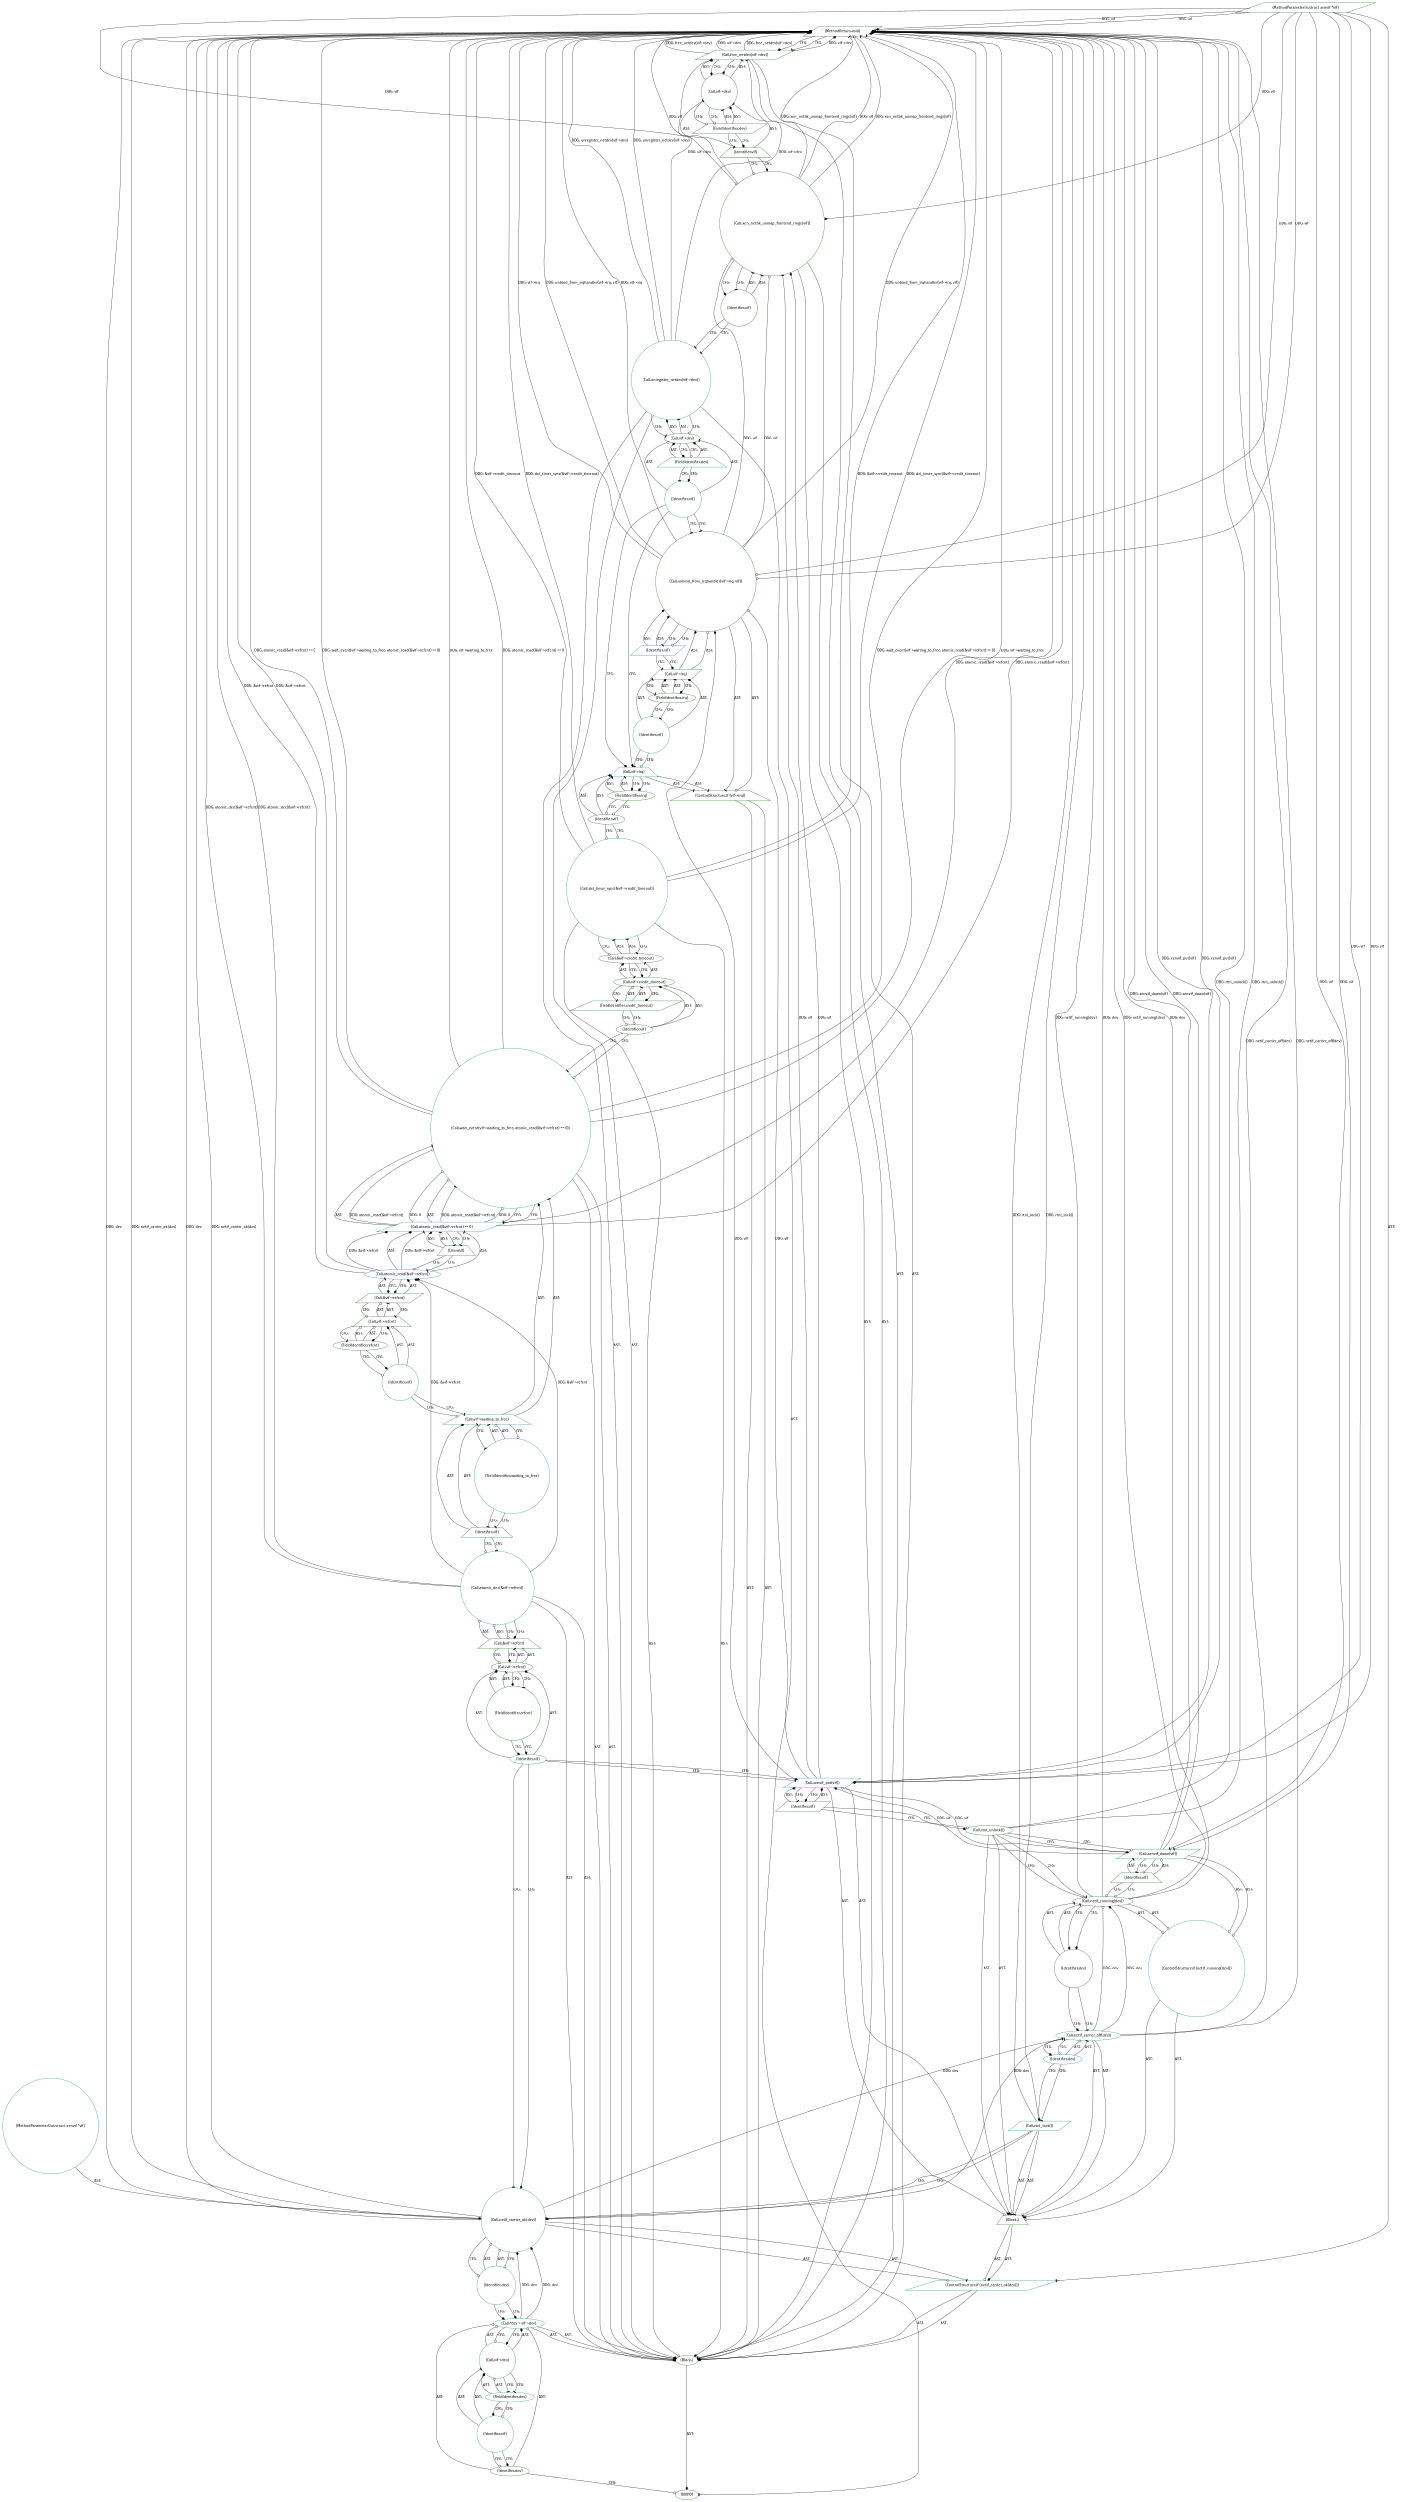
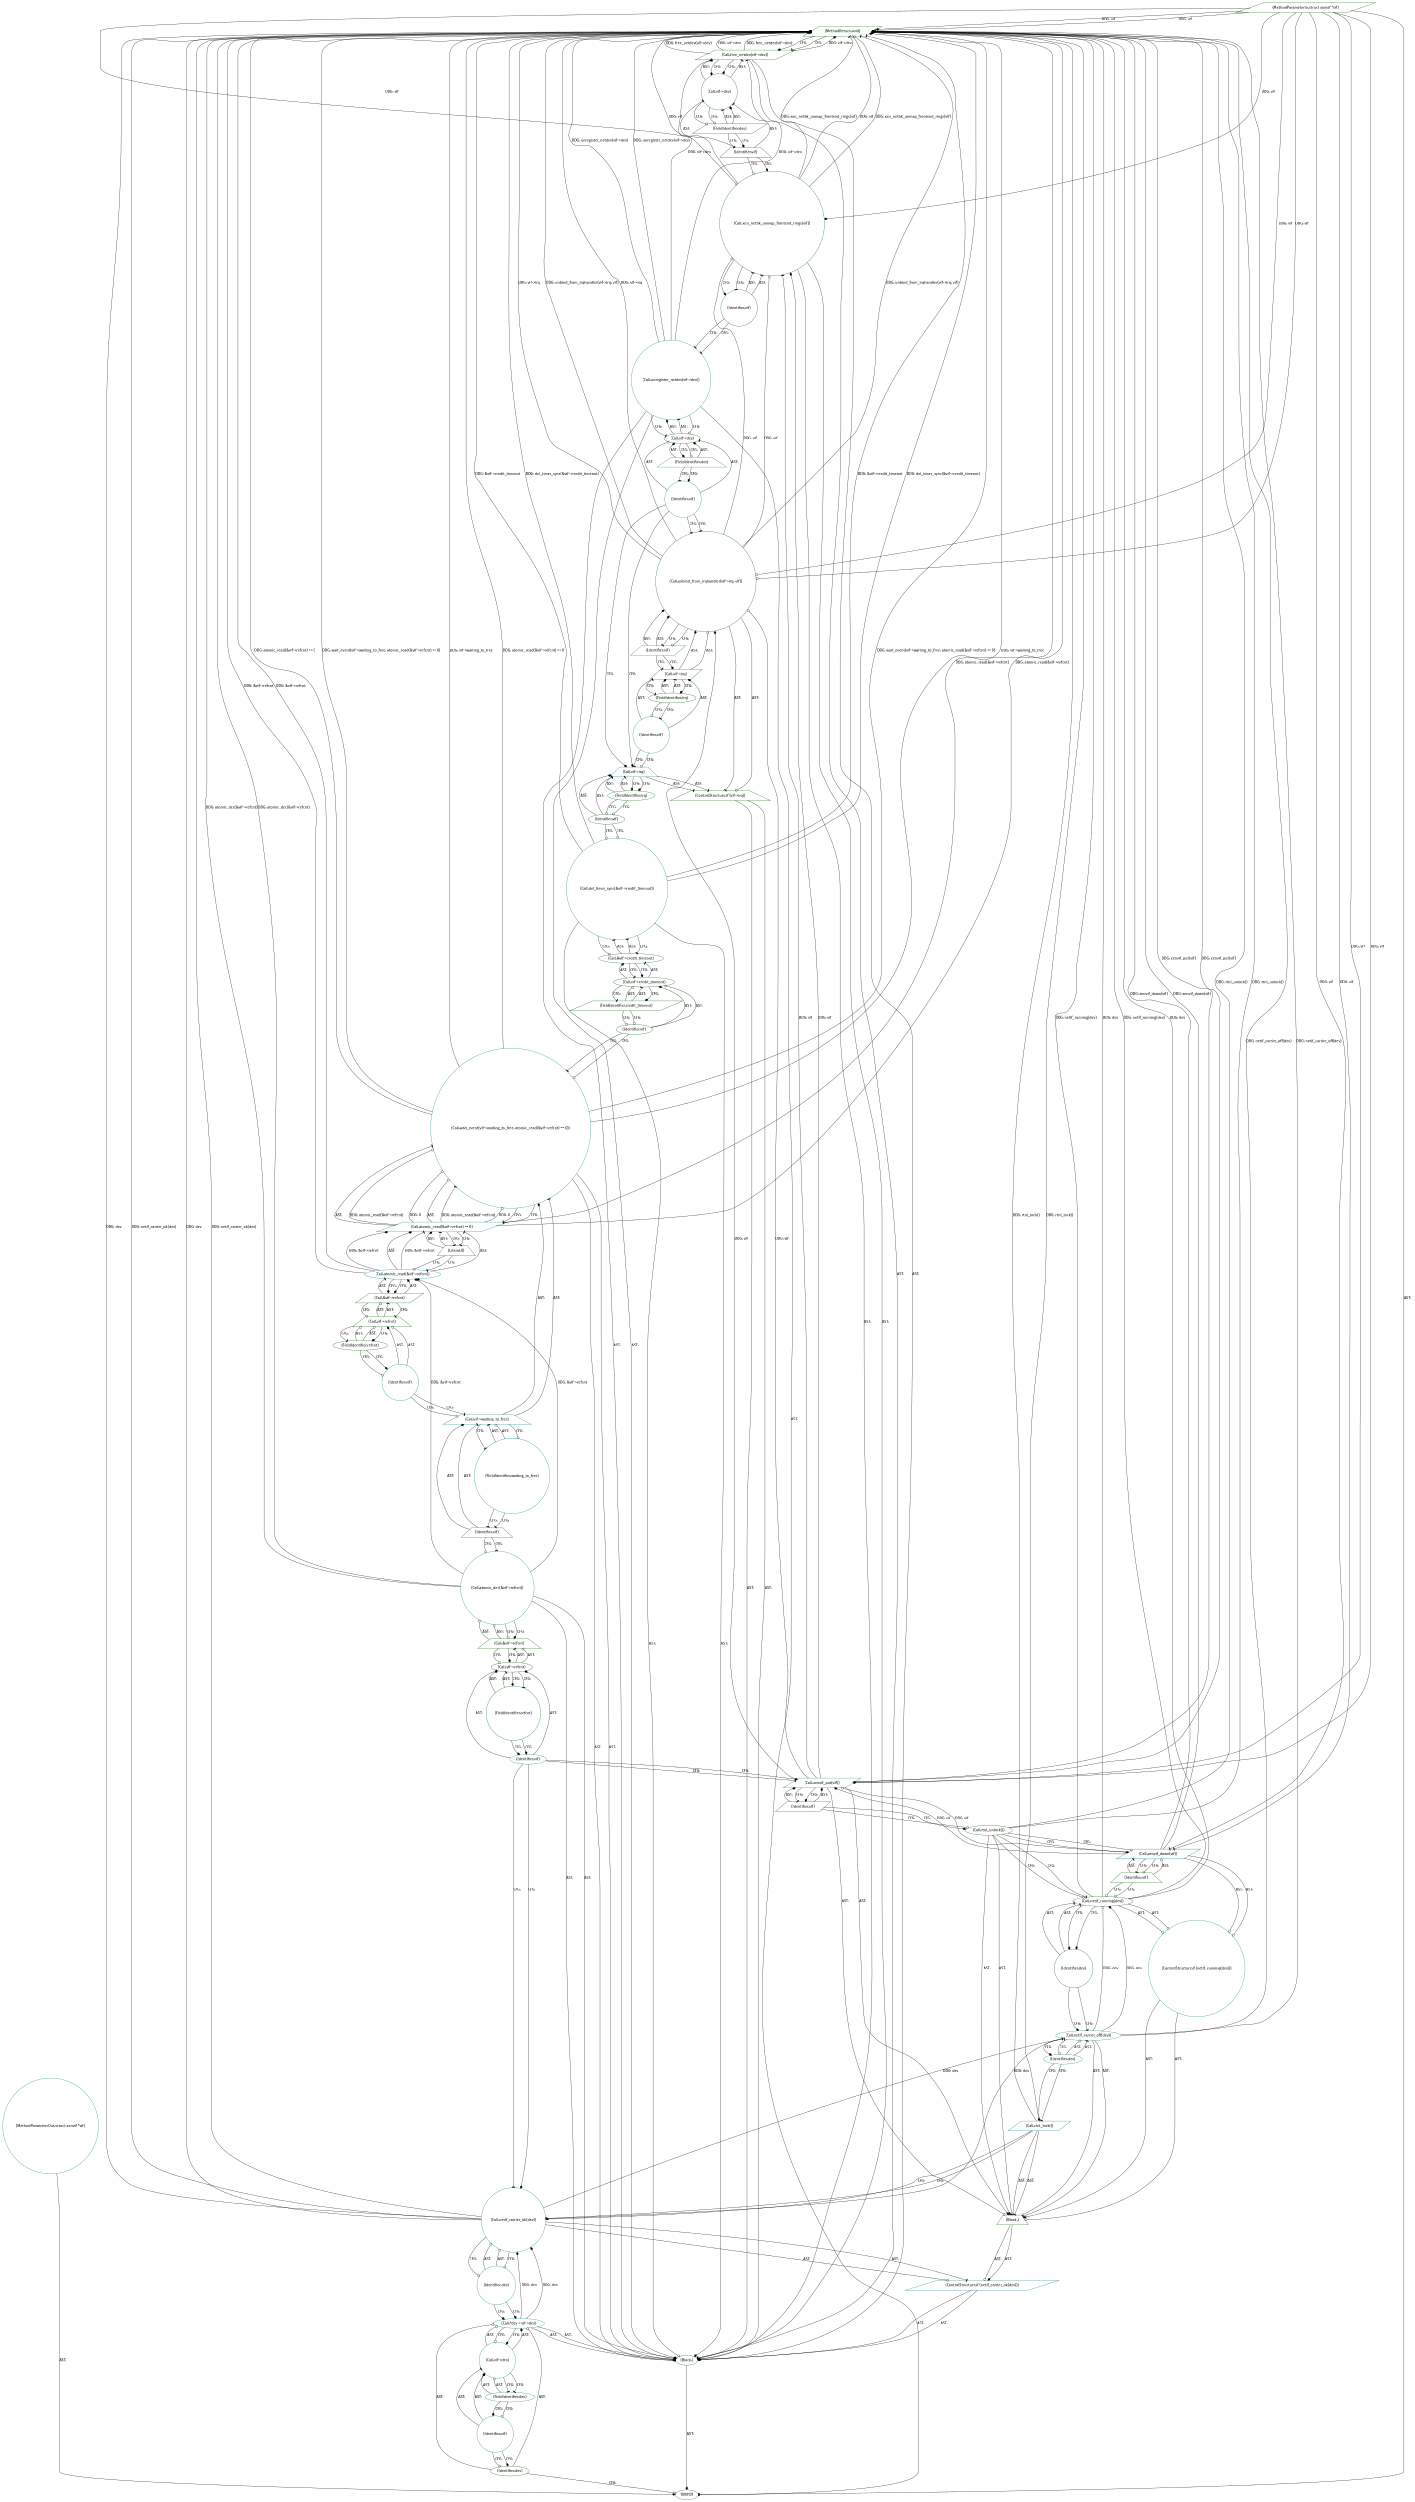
edge "(MethodParameterIn,struct xenvif *vif)" -> "(ControlStructure,if (netif_carrier_ok(dev)))": now "(MethodParameterIn,struct xenvif *vif)" -> "1000101"
edge "(MethodParameterOut,struct xenvif *vif)" -> "(Call,netif_carrier_ok(dev))": now "(MethodParameterOut,struct xenvif *vif)" -> "1000101"
